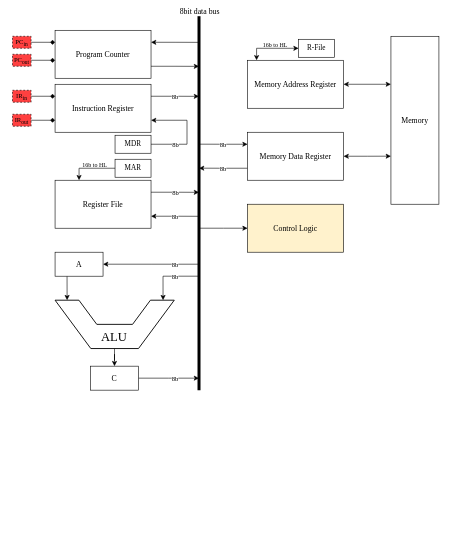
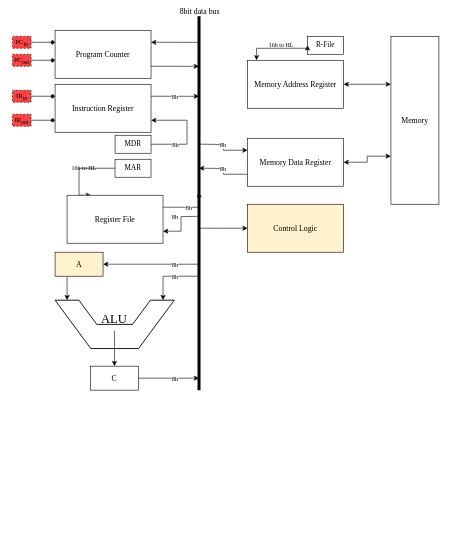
node "R-File": moved (317, 48) -> (326, 45)
node "Memory Data Register": moved (296, 156) -> (296, 162)
node "Register File": moved (103, 204) -> (115, 219)
node "A": fillcolor #ffffff -> #fff2cc
node "ALU": moved (114, 337) -> (114, 319)
